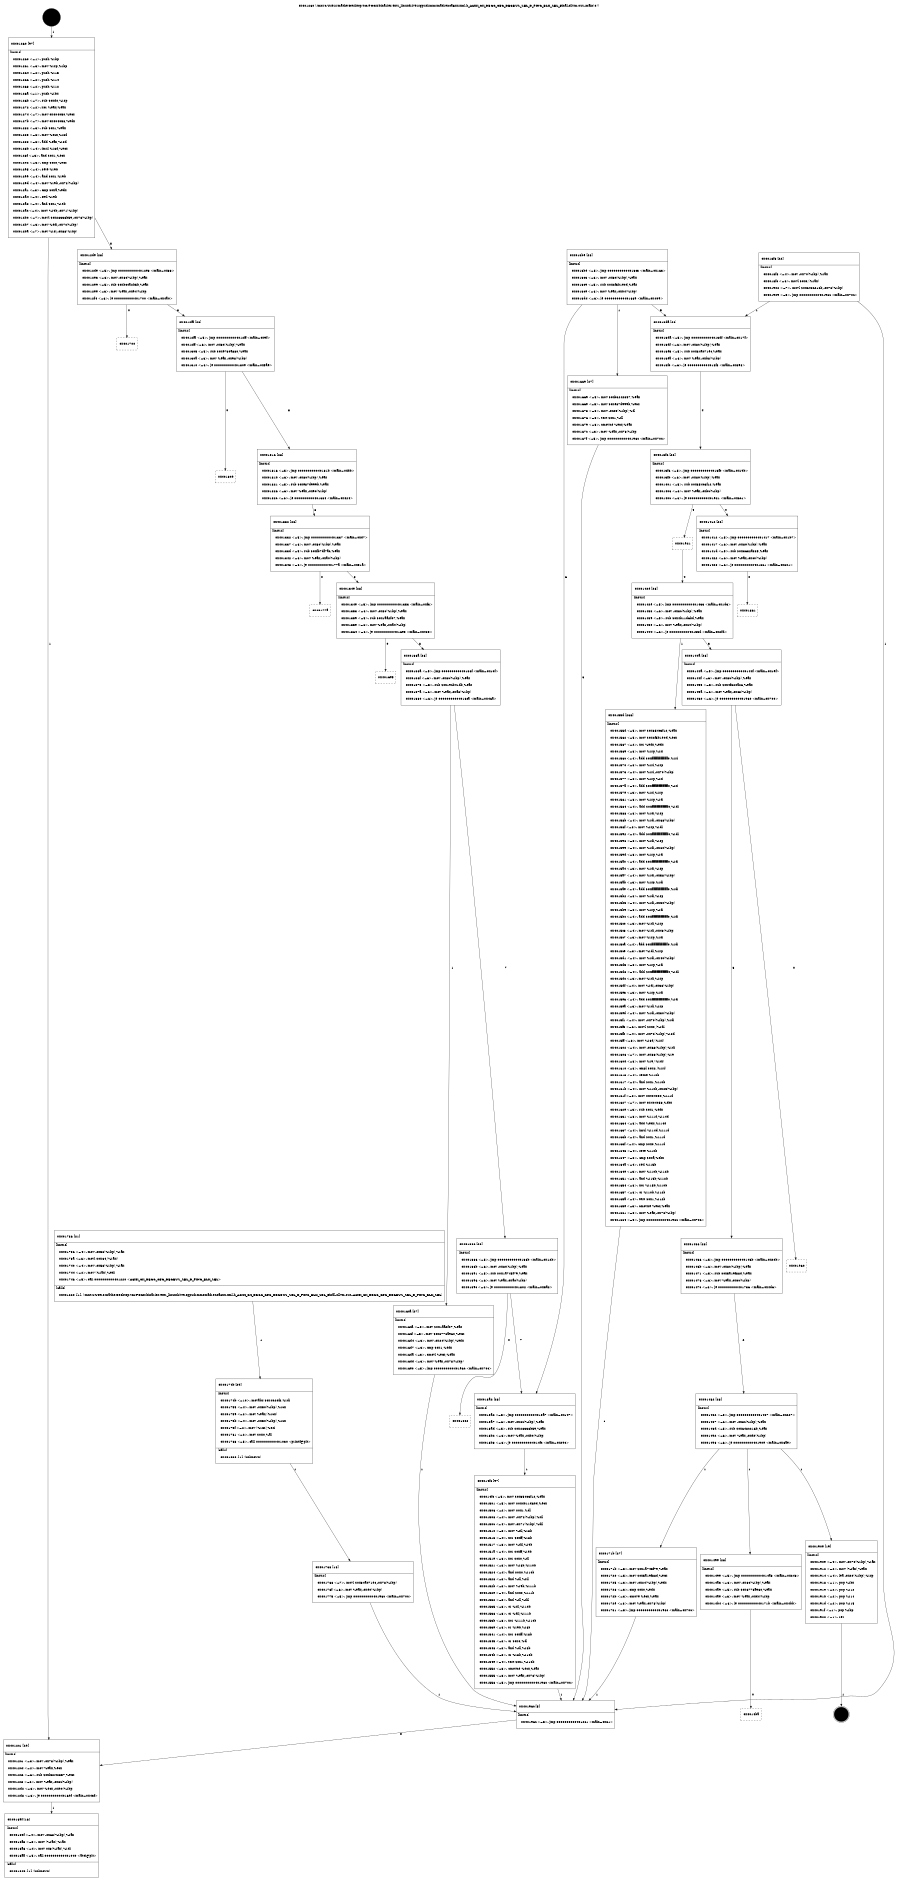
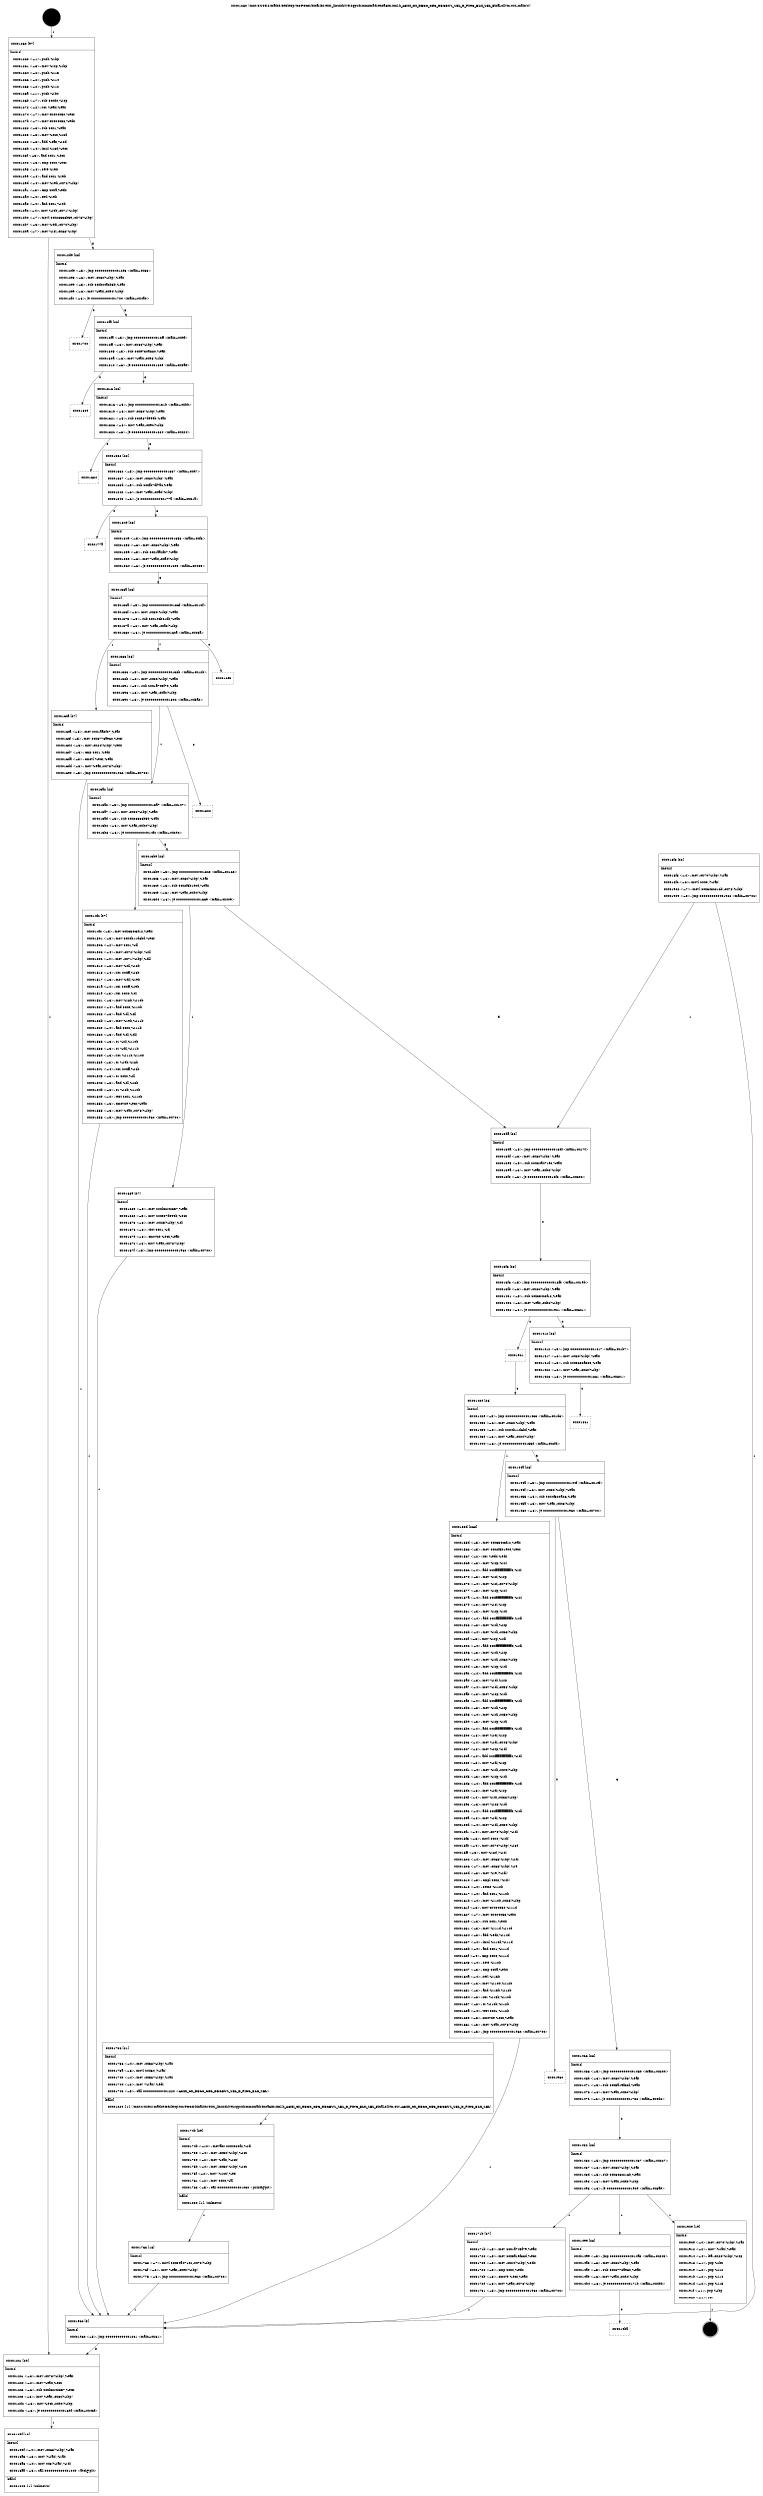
node "0x401684": added
edge "0x40134e [28]" -> "0x4016e5": now "0x40136a [28]" -> "0x4016e5"
edge "0x401669 [27]" -> "0x40196c [5]": label " 6" -> " 1"
edge "0x4013be [28]" -> "0x4013a2 [28]": reversed
